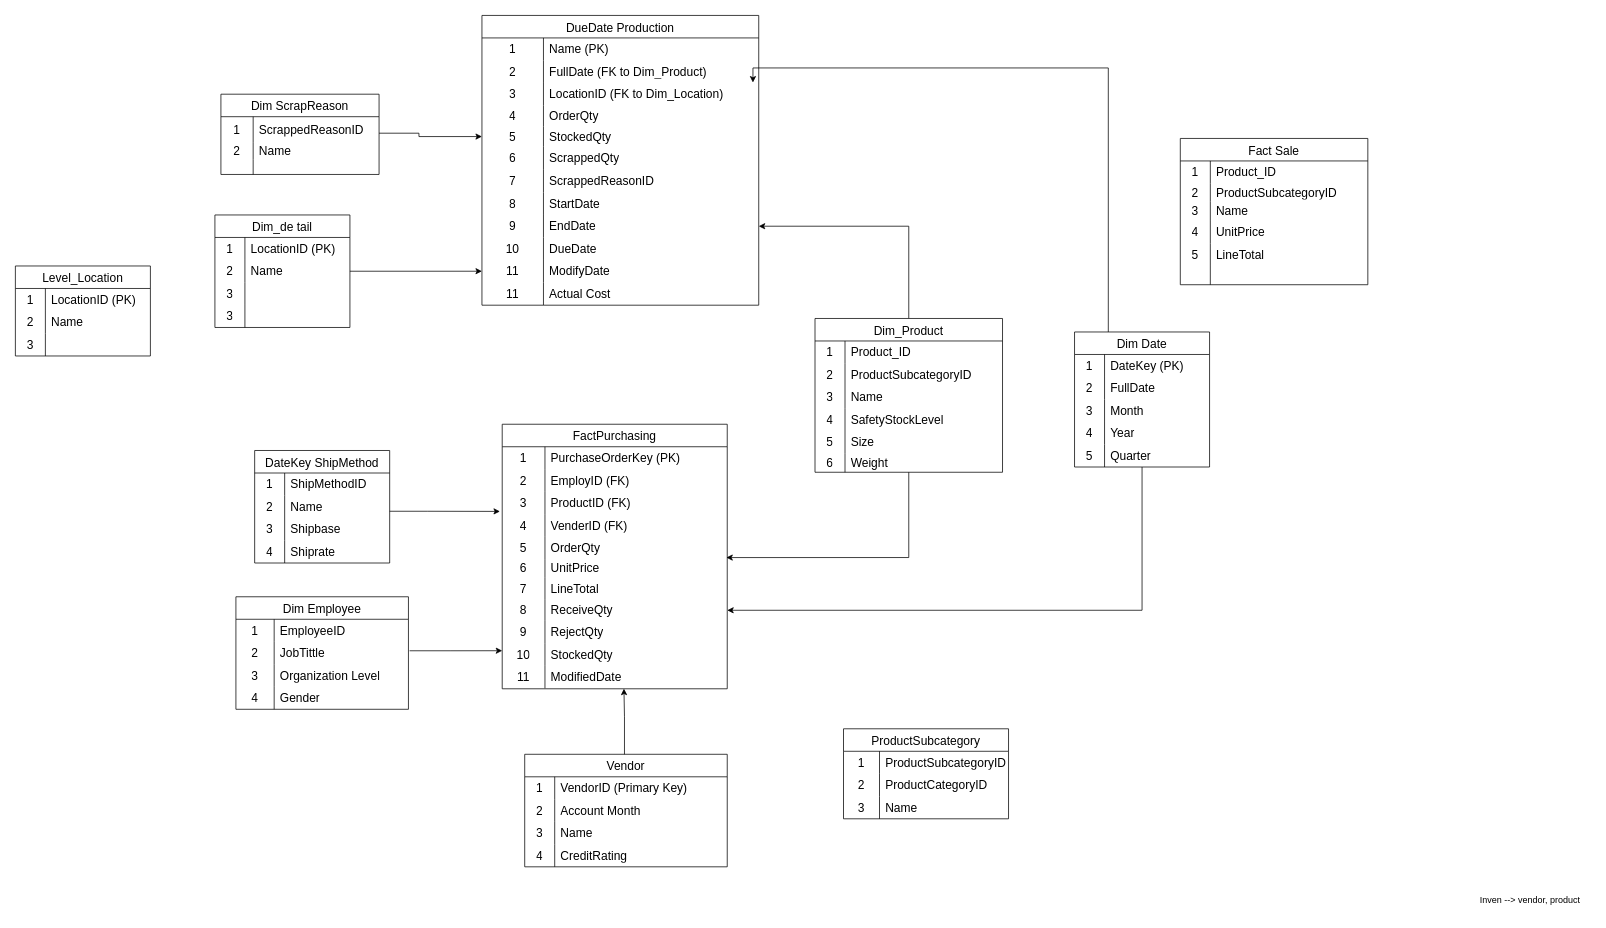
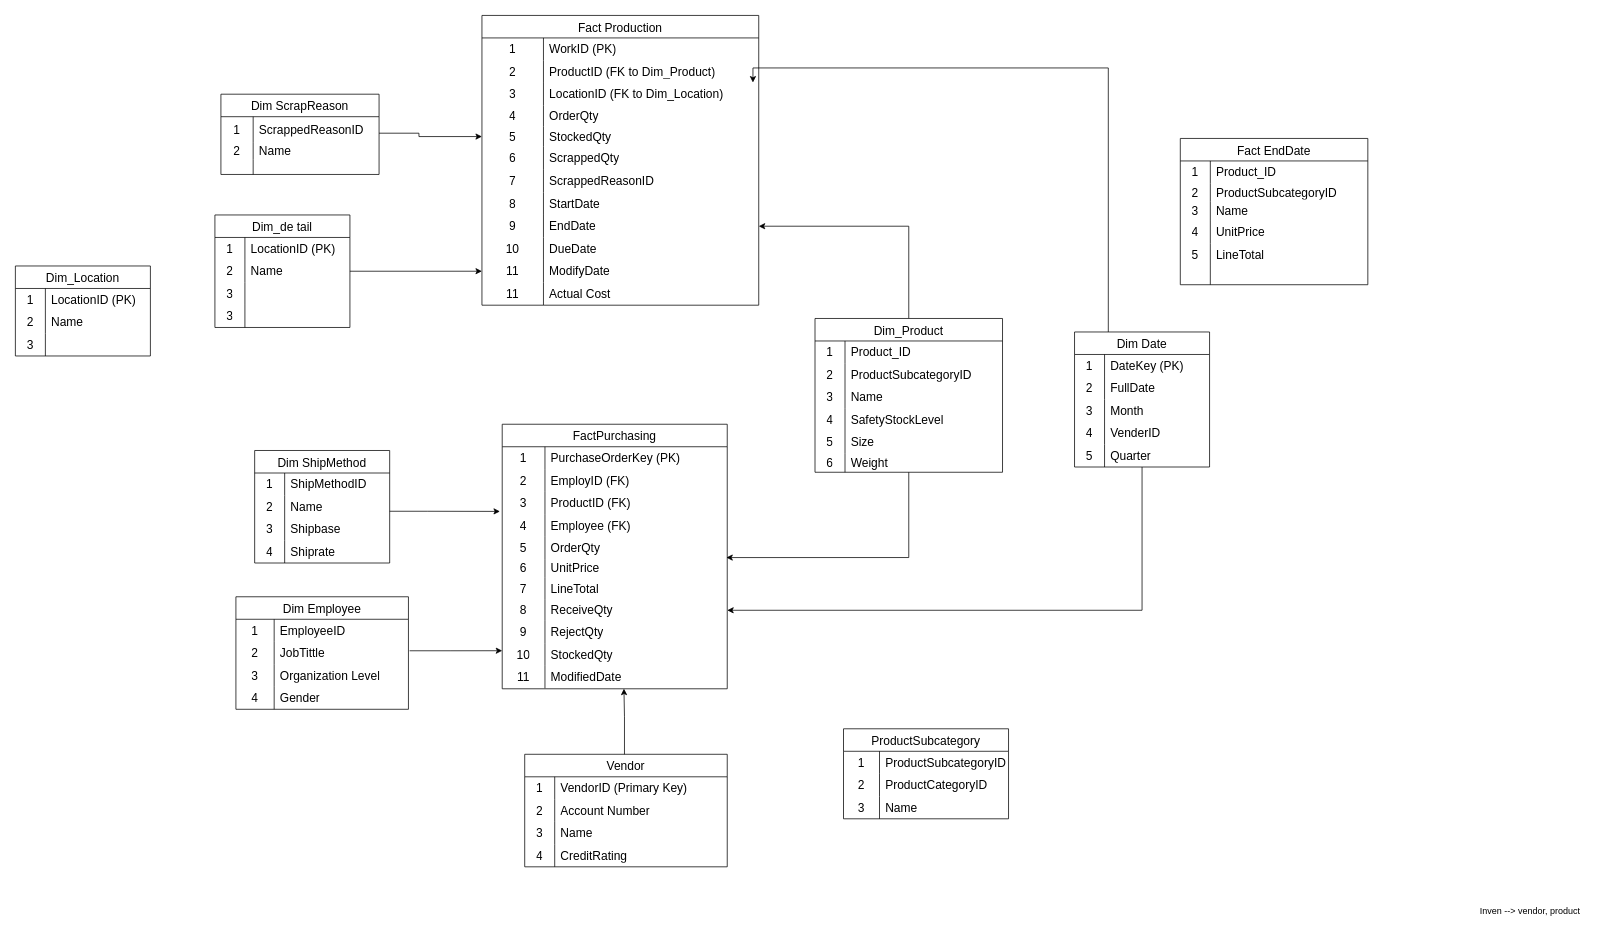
node "DueDate Production": label "DueDate Production" -> "Fact Production"
node "Name (PK)": label "Name (PK)" -> "WorkID (PK)"
node "FullDate (FK to Dim_Product)": label "FullDate (FK to Dim_Product)" -> "ProductID (FK to Dim_Product)"
node "Fact Sale": label "Fact Sale" -> "Fact EndDate"
node "Level_Location": label "Level_Location" -> "Dim_Location"
node "Year": label "Year" -> "VenderID"
node "DateKey ShipMethod": label "DateKey ShipMethod" -> "Dim ShipMethod"
node "VenderID (FK)": label "VenderID (FK)" -> "Employee (FK)"
node "Account Month": label "Account Month" -> "Account Number"
node "Inven --> vendor, product": moved (1530, 900) -> (1530, 912)
